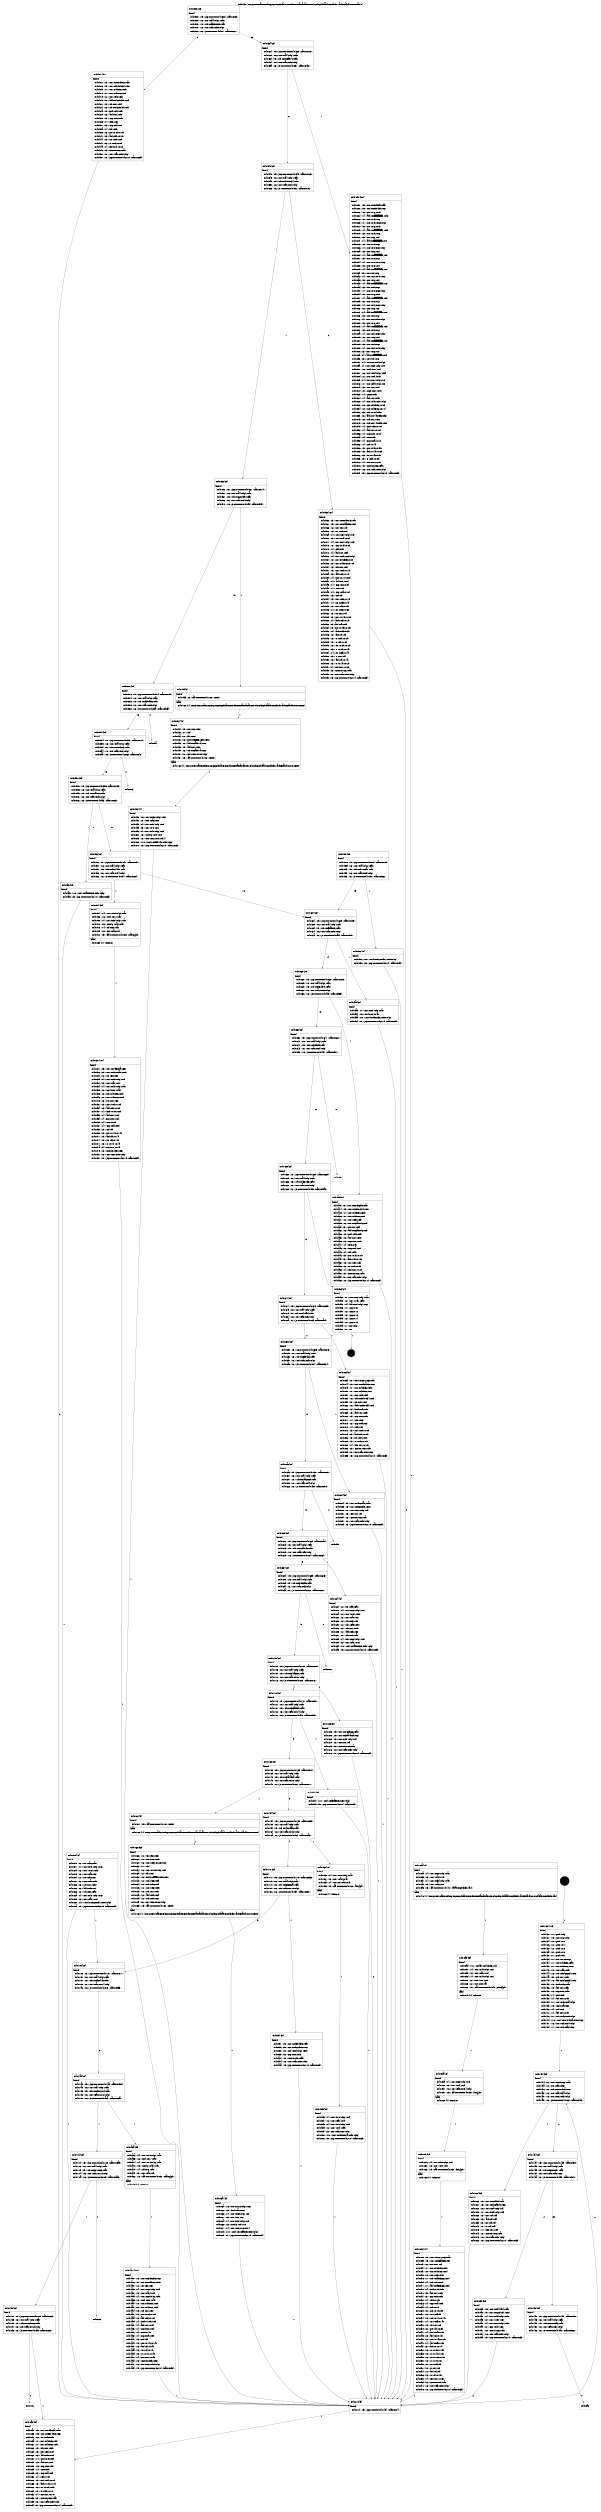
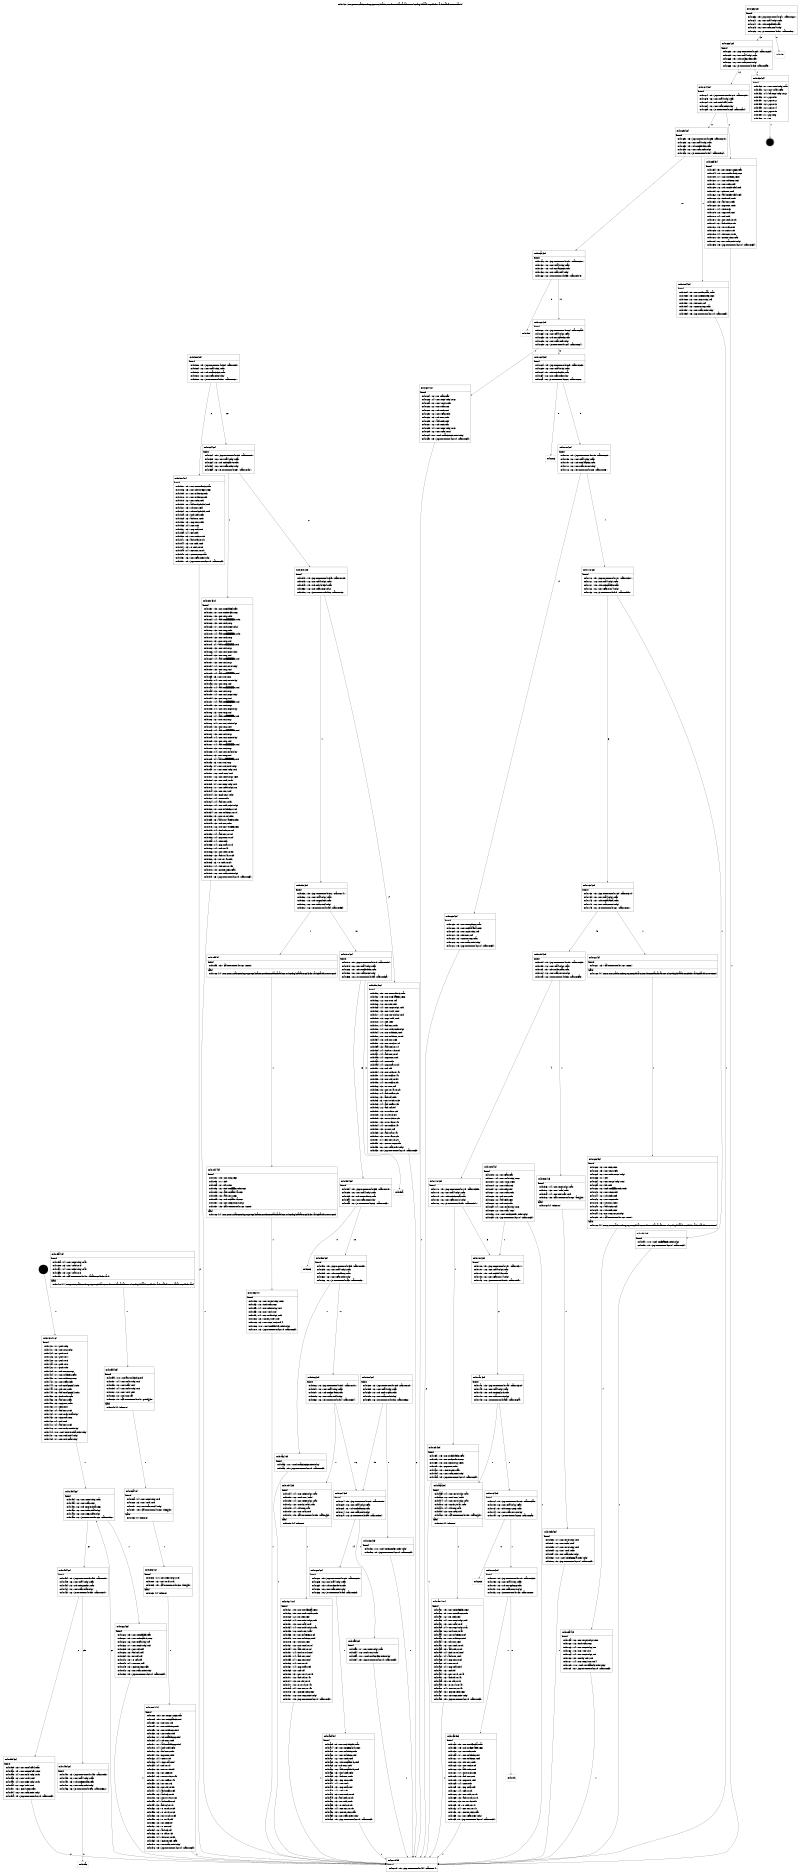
edge "0x401620 [28]" -> "0x40163c [28]": removed, label "13"
edge "0x40211d [5]" -> "0x401cae [86]": reversed
